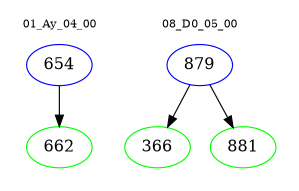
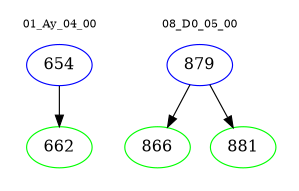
node "366": label "366" -> "866"
